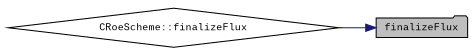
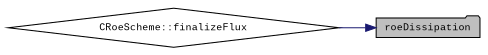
node "finalizeFlux": label "finalizeFlux" -> "roeDissipation"
